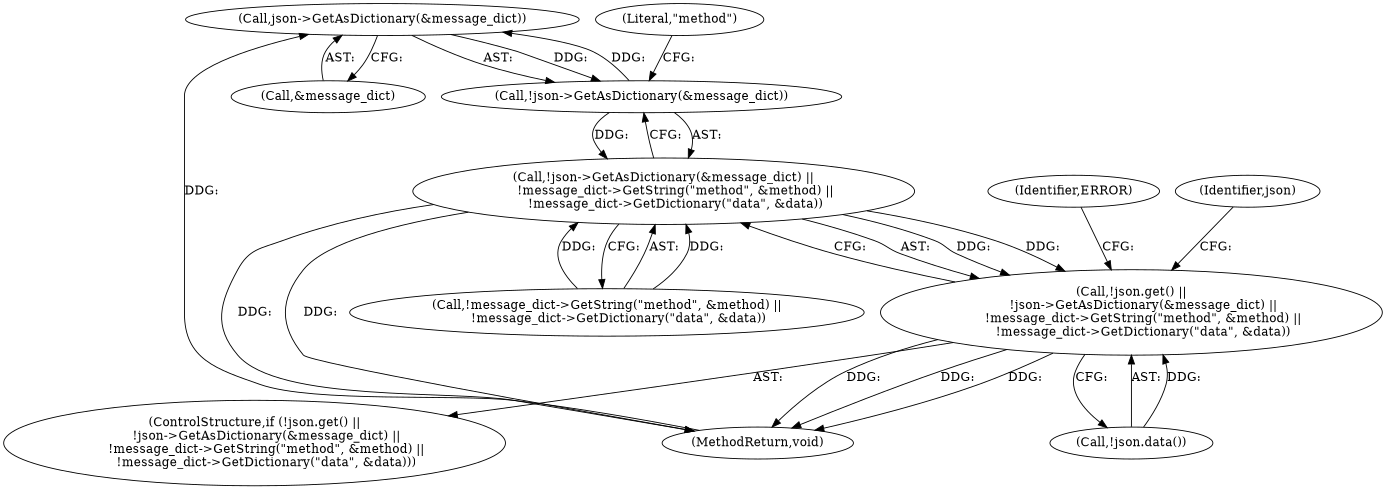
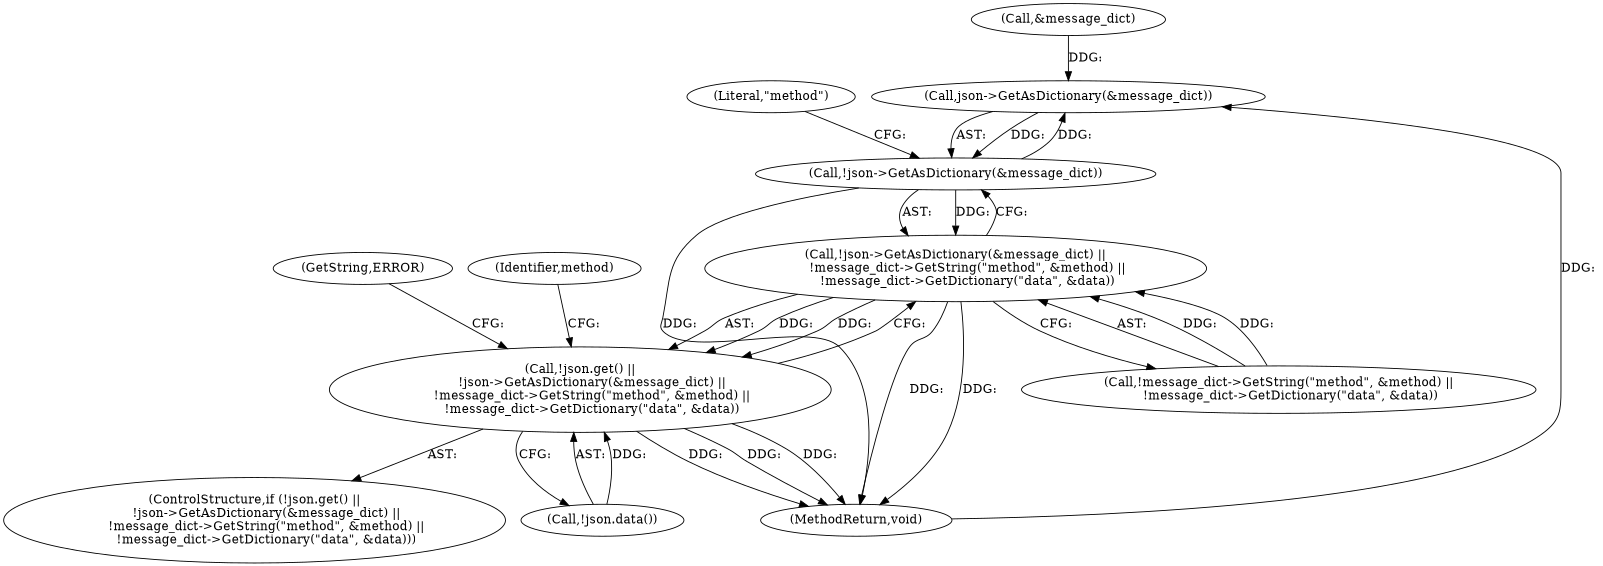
edge "(Call,json->GetAsDictionary(&message_dict))" -> "(Call,&message_dict)": removed, label "CFG:"
edge "(Call,&message_dict)" -> "(Call,json->GetAsDictionary(&message_dict))": label "AST: " -> "DDG: "
node "(Identifier,ERROR)": label "(Identifier,ERROR)" -> "(GetString,ERROR)"
node "(Identifier,json)": label "(Identifier,json)" -> "(Identifier,method)"
edge "(Call,!json->GetAsDictionary(&message_dict))" -> "(MethodReturn,void)": added, label "DDG:"
